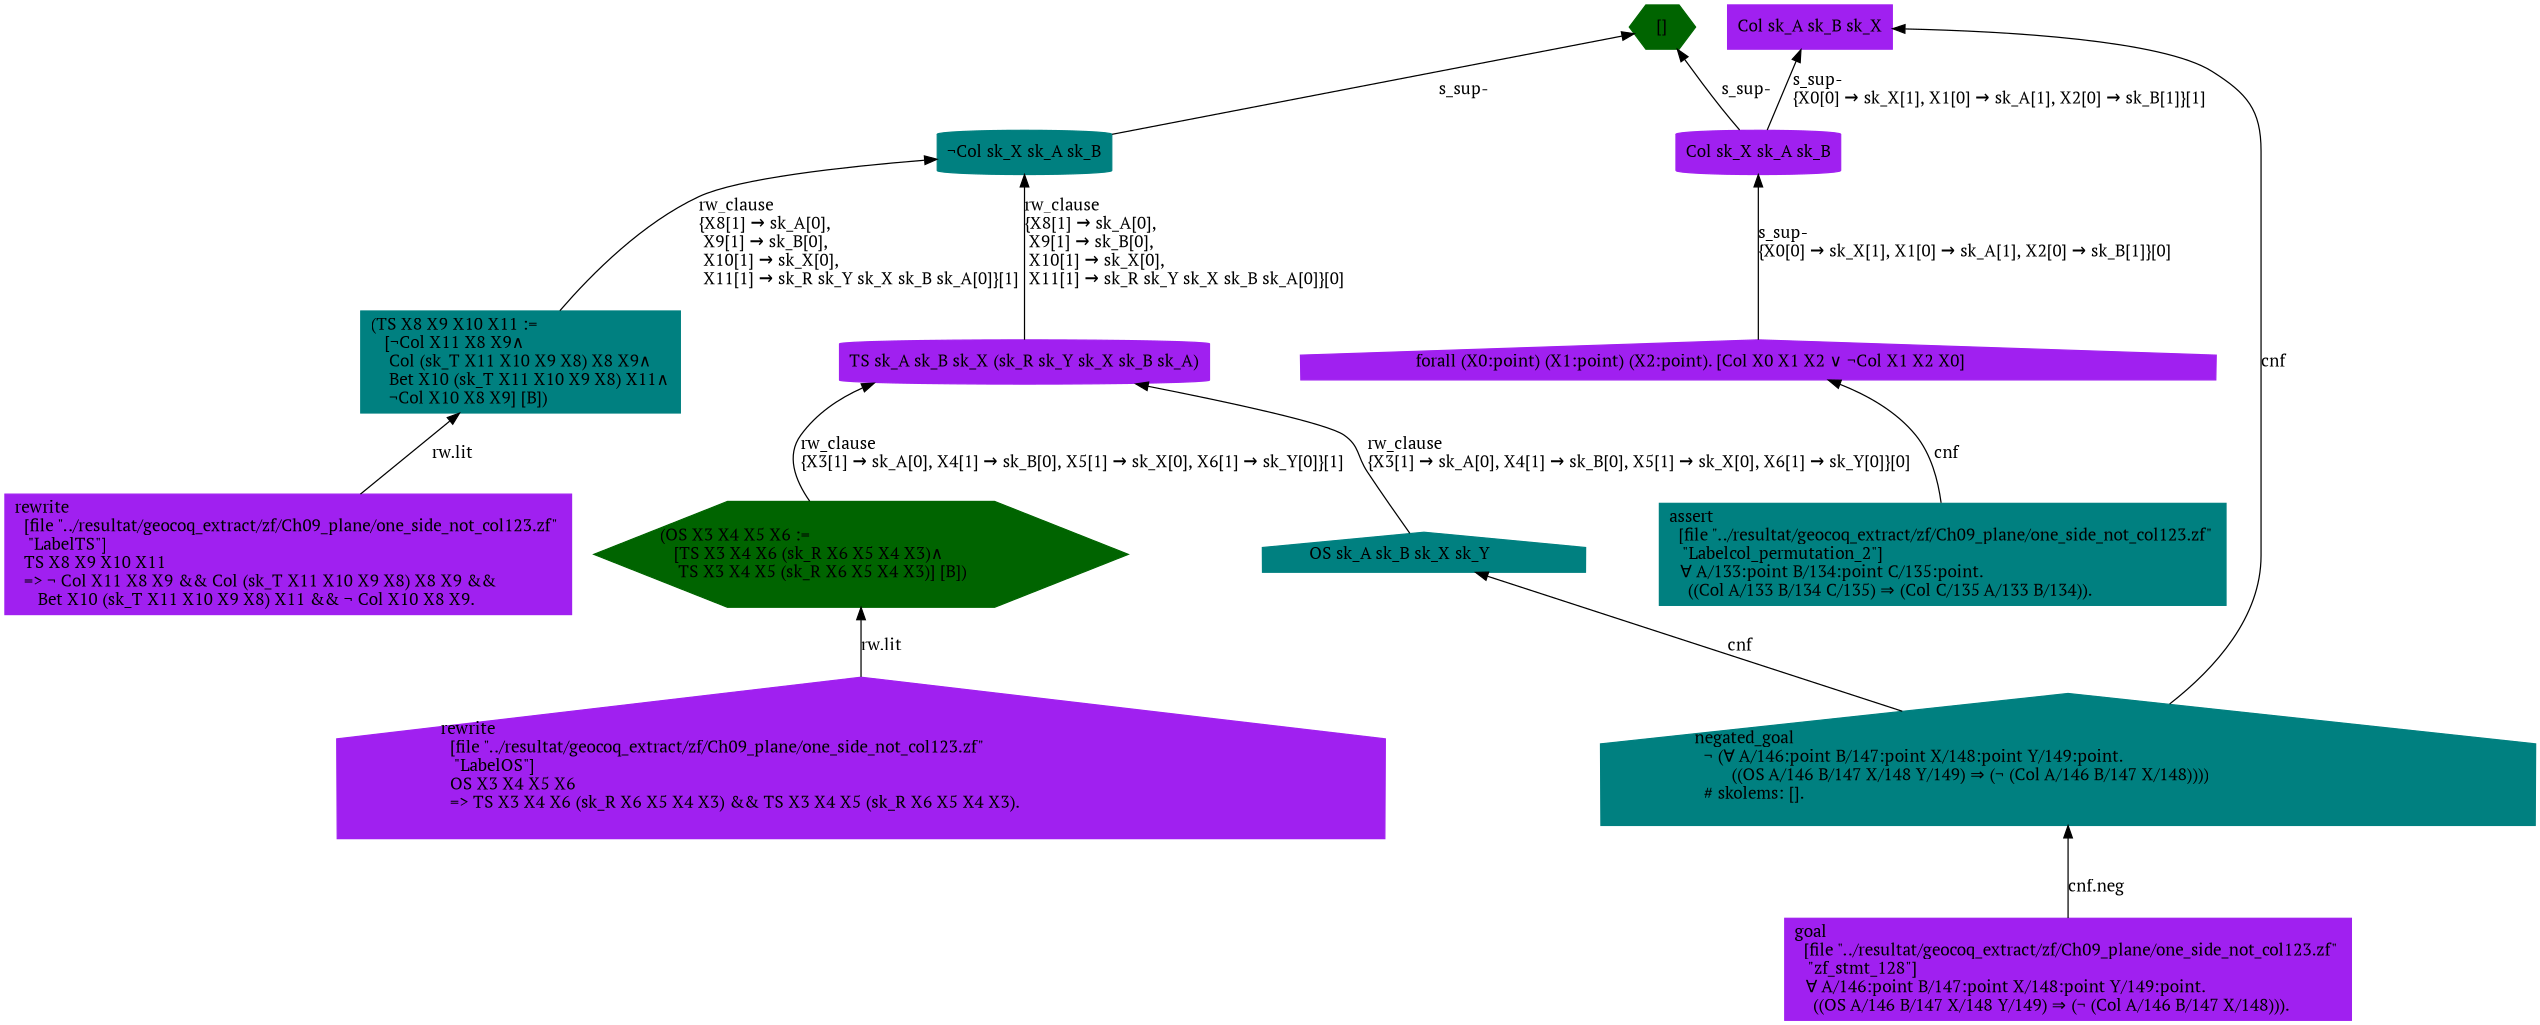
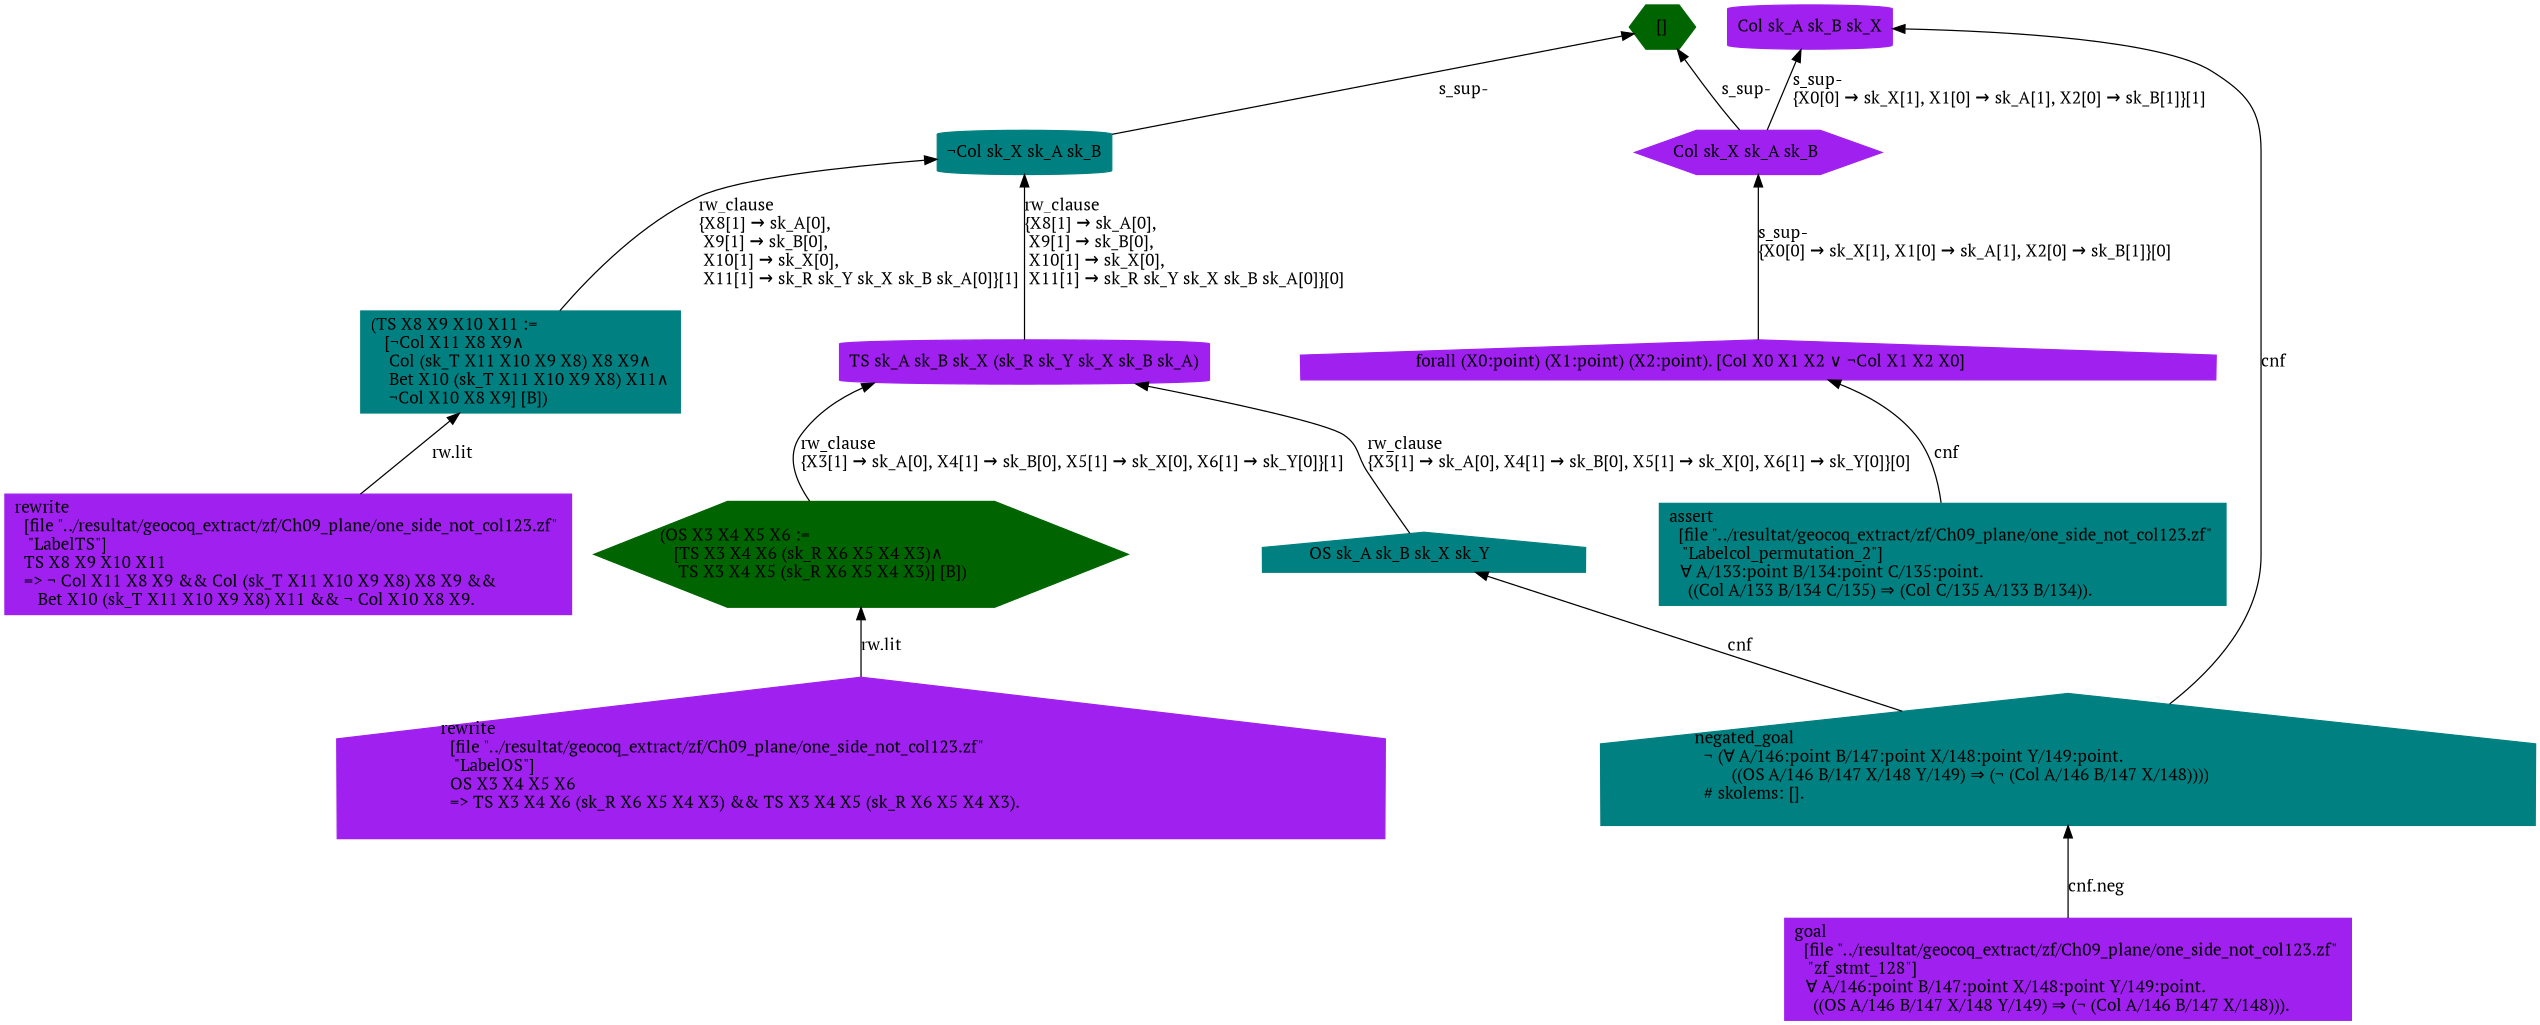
node "Col sk_A sk_B sk_X": shape box -> cylinder
node "Col sk_X sk_A sk_B": shape cylinder -> hexagon
